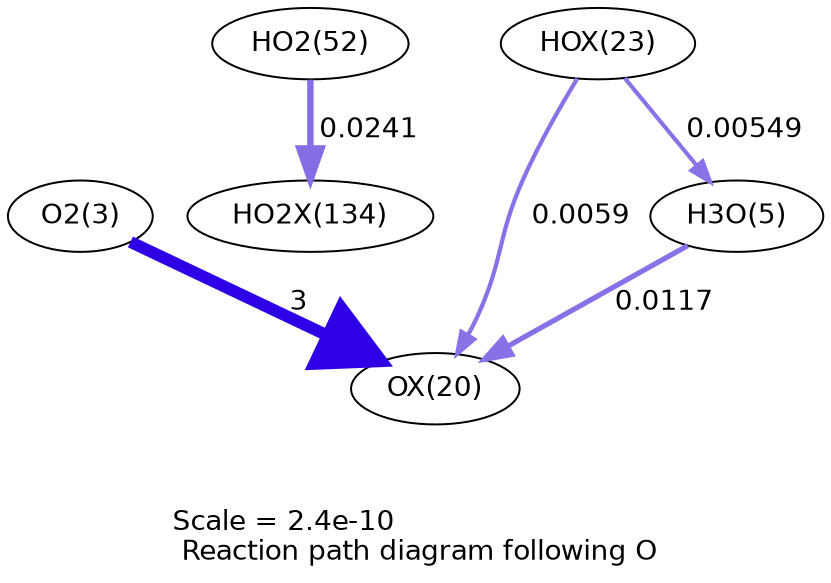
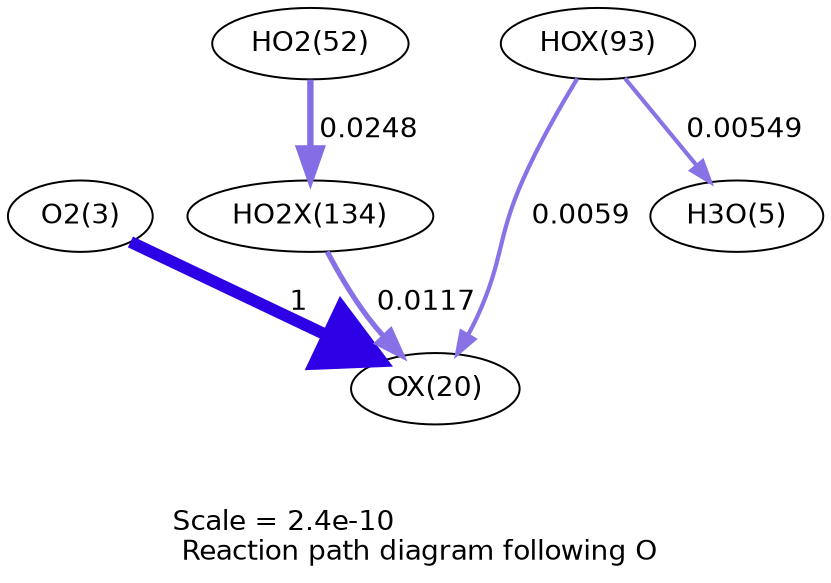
node "HOX(23)": label "HOX(23)" -> "HOX(93)"
edge "HO2(52)" -> "HO2X(134)": label " 0.0241" -> " 0.0248"
edge "H3O(5)" -> "OX(20)": now "HO2X(134)" -> "OX(20)"
edge "O2(3)" -> "OX(20)": label " 3" -> " 1"
